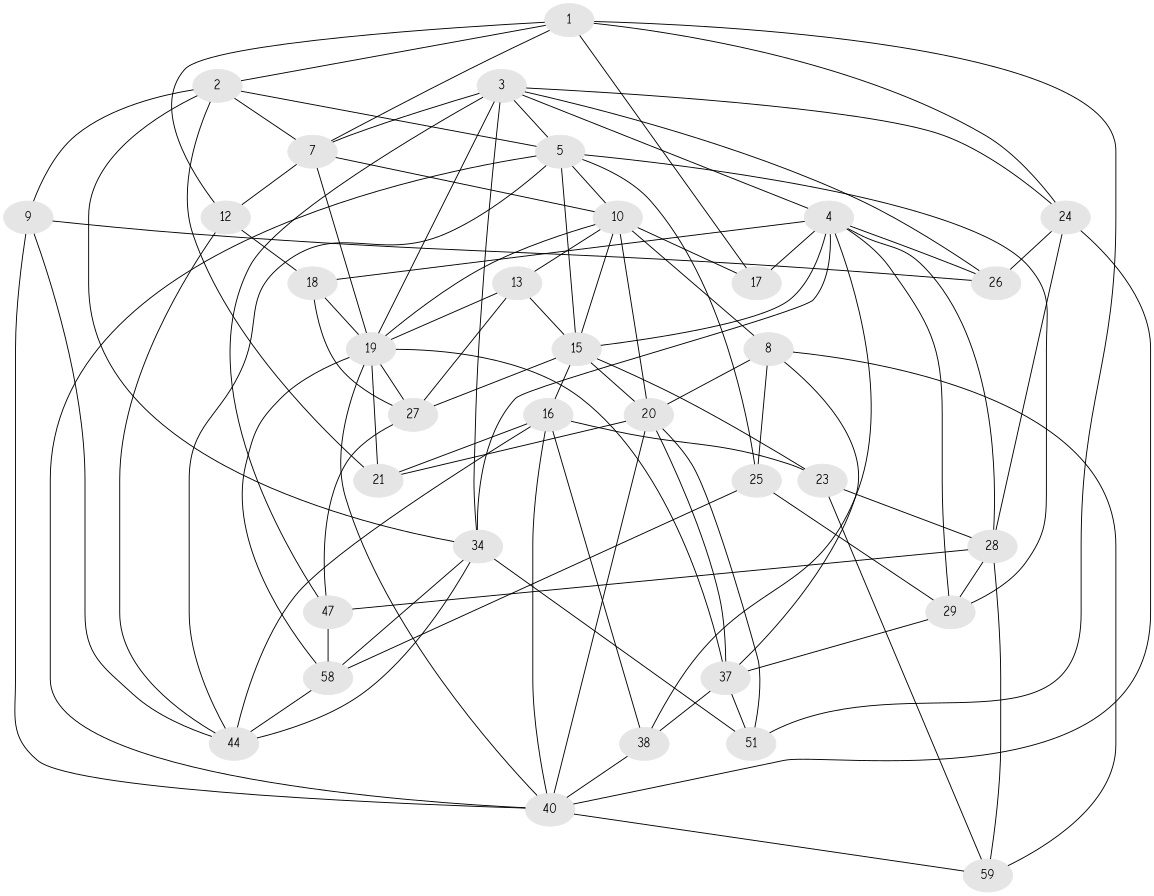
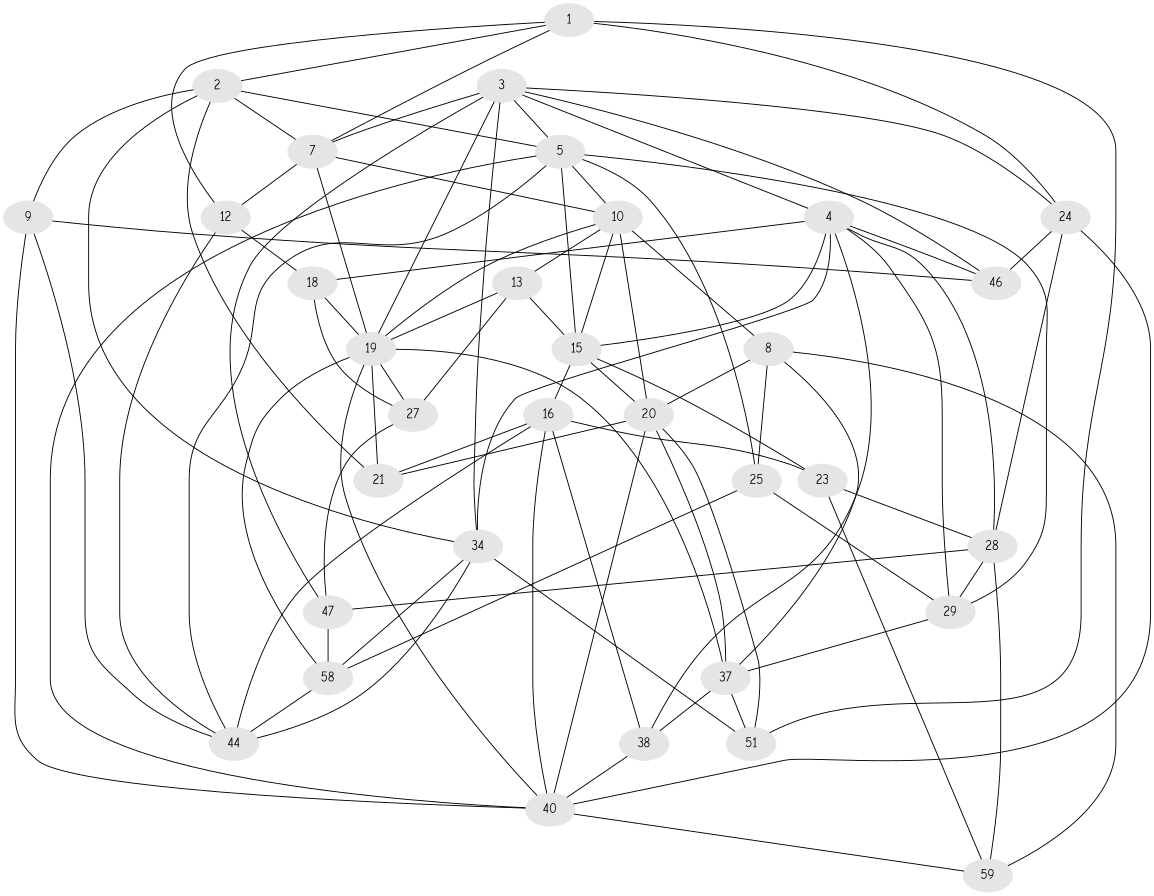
node "17": removed
node "26": label "26" -> "46"
edge "15" -- "27": removed
